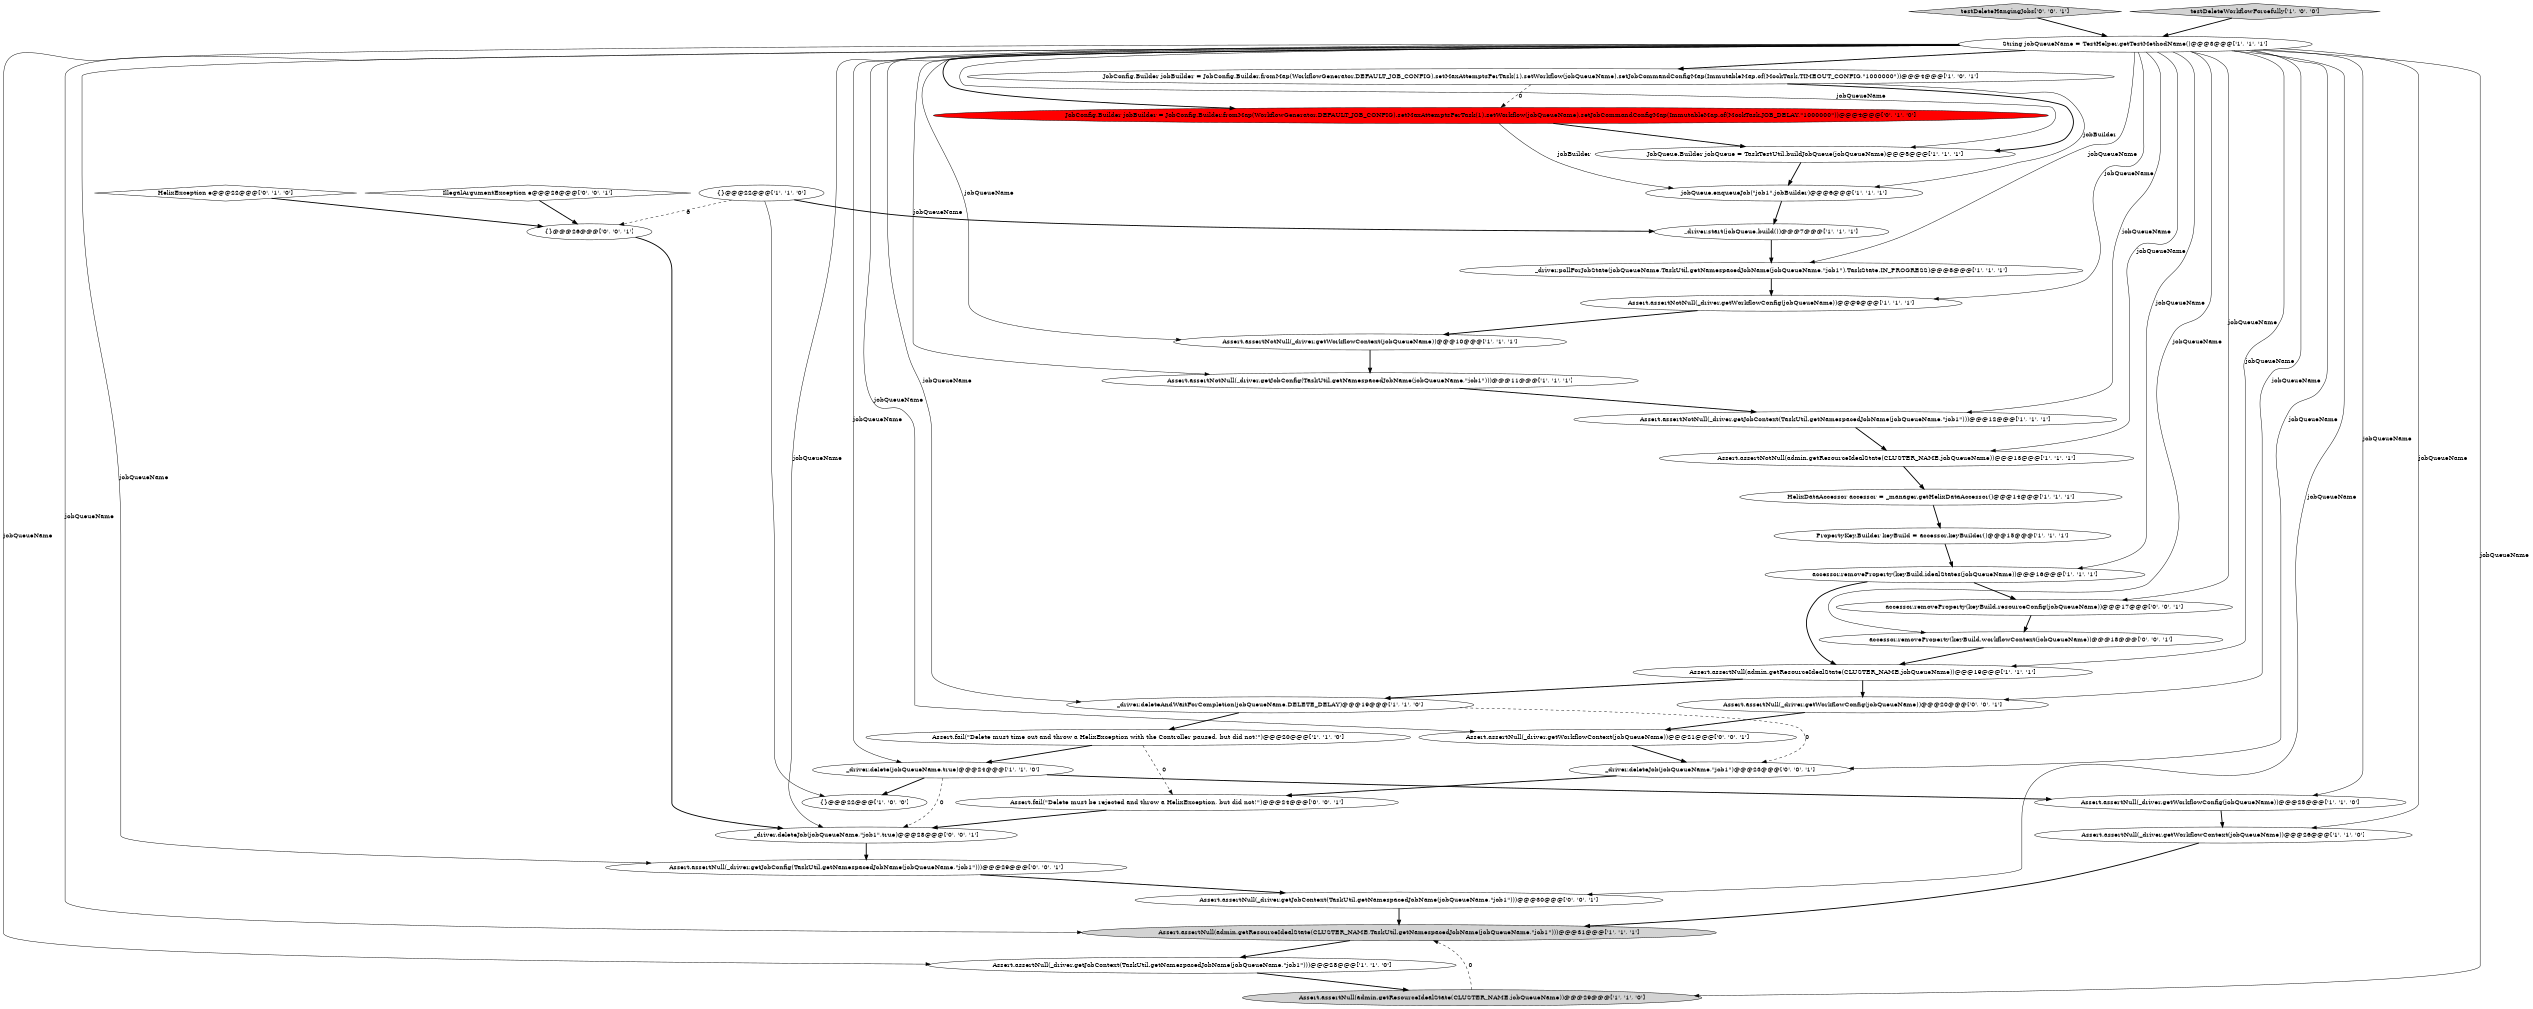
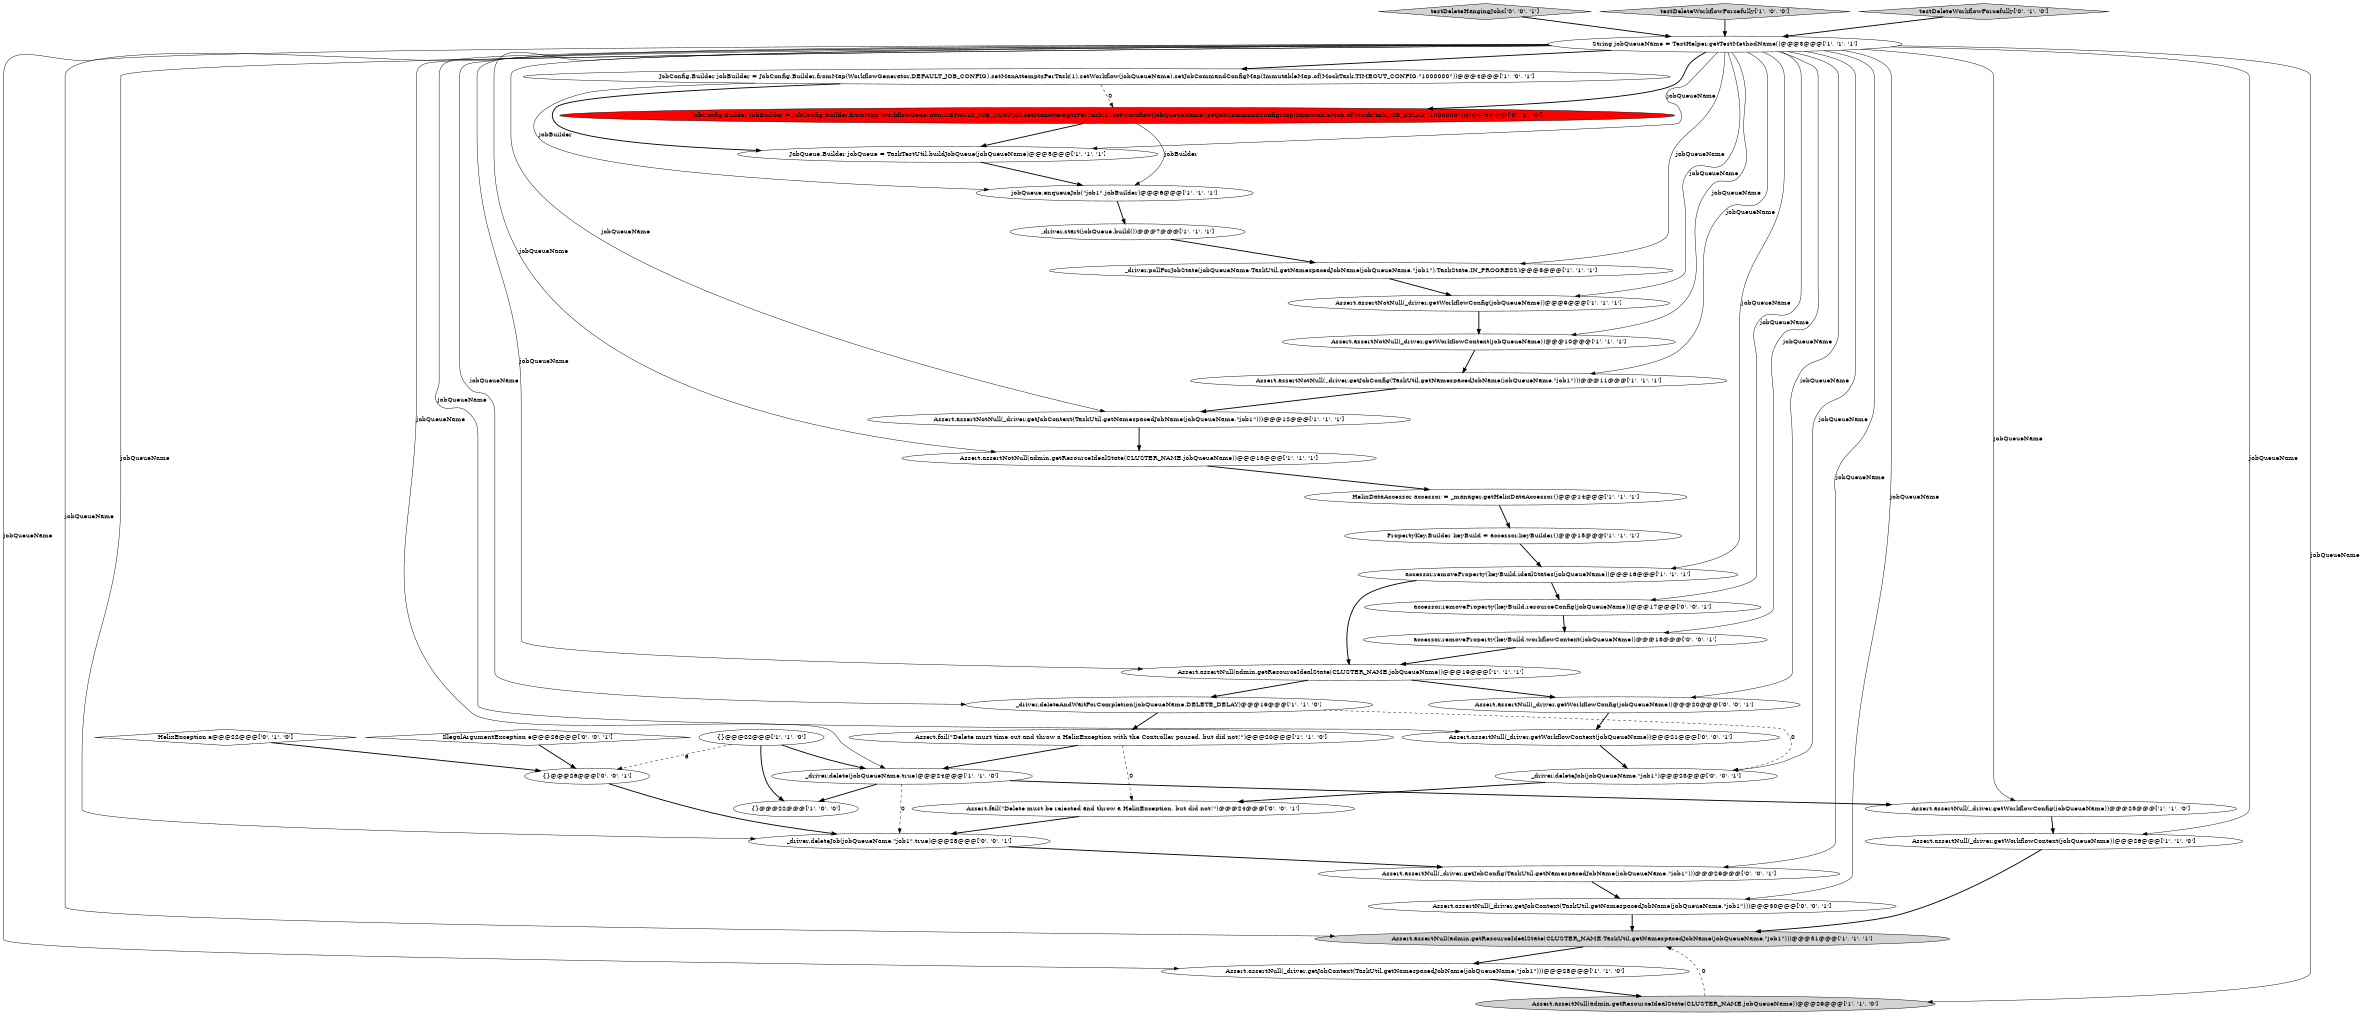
node "testDeleteWorkflowForcefully['0', '1', '0']": added
edge "{}@@@22@@@['1', '1', '0']" -> "_driver.start(jobQueue.build())@@@7@@@['1', '1', '1']": now "{}@@@22@@@['1', '1', '0']" -> "_driver.delete(jobQueueName,true)@@@24@@@['1', '1', '0']"
edge "{}@@@22@@@['1', '1', '0']" -> "{}@@@22@@@['1', '0', '0']": style solid -> bold
